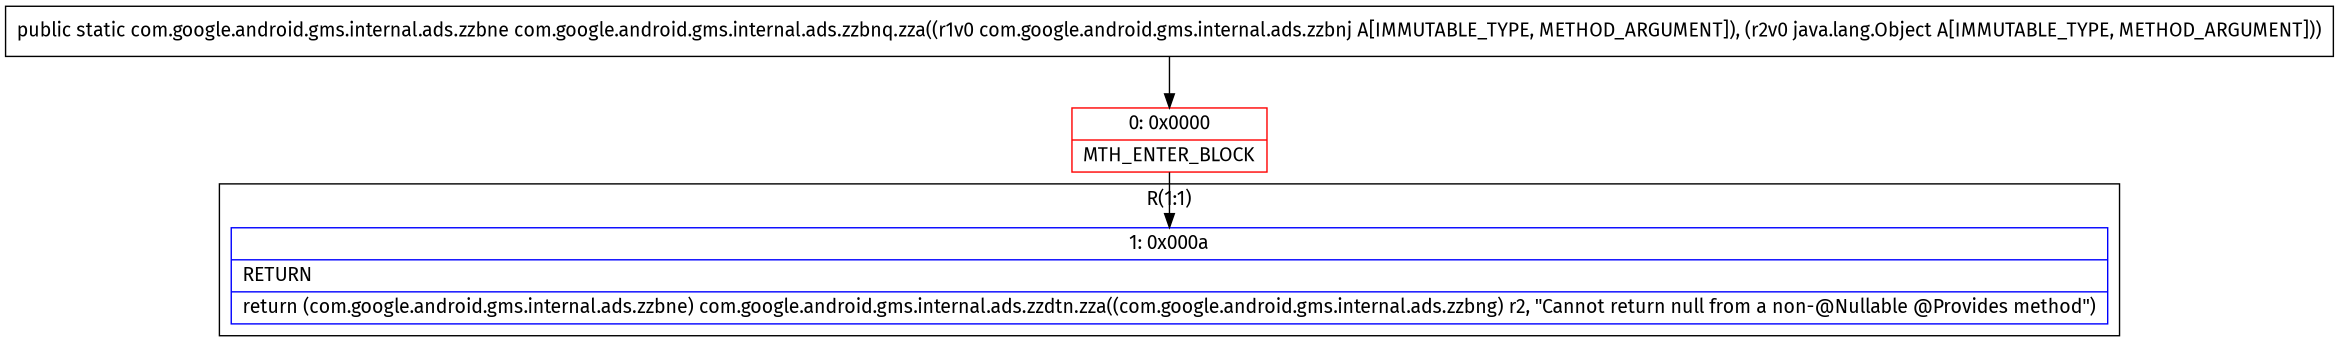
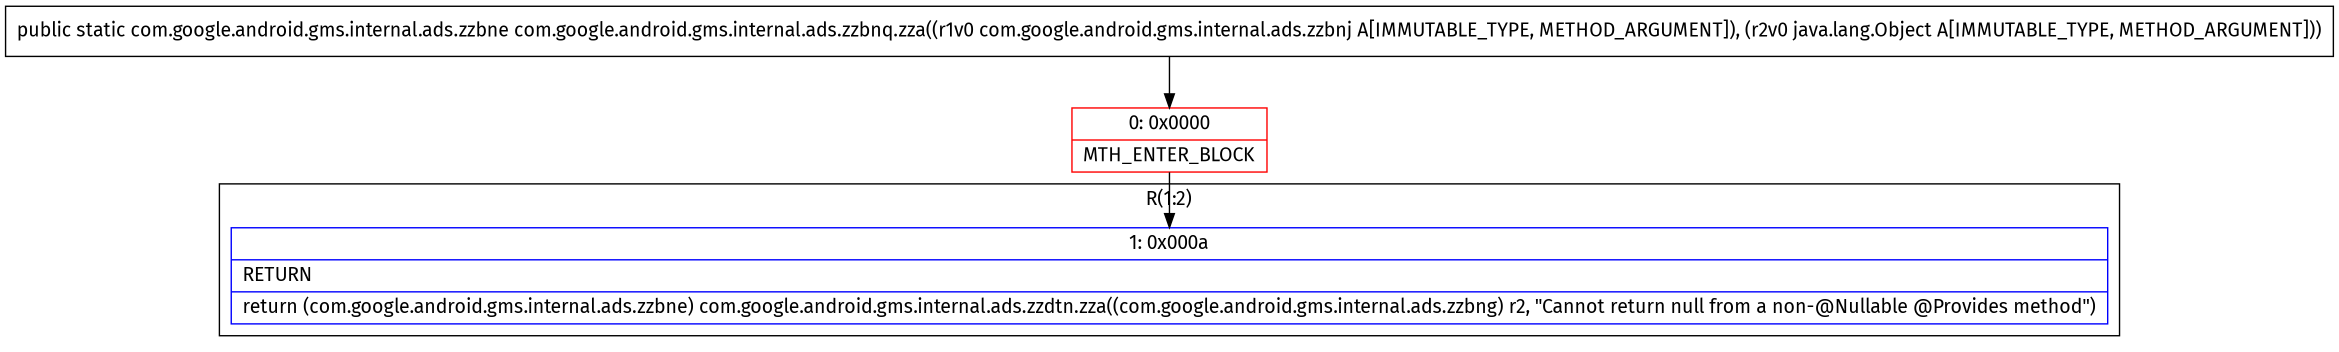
cluster "R(1:1)": label "R(1:1)" -> "R(1:2)"
